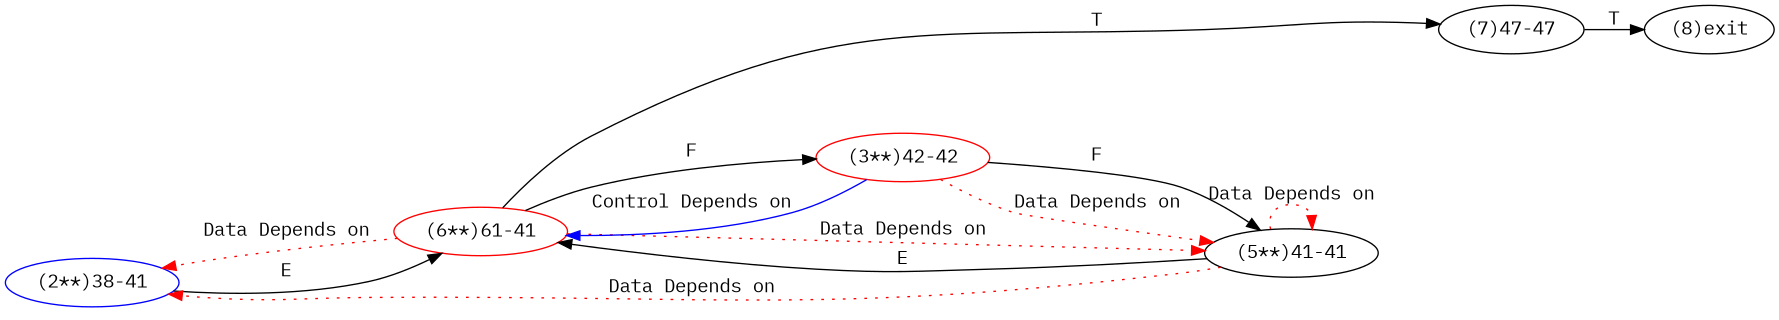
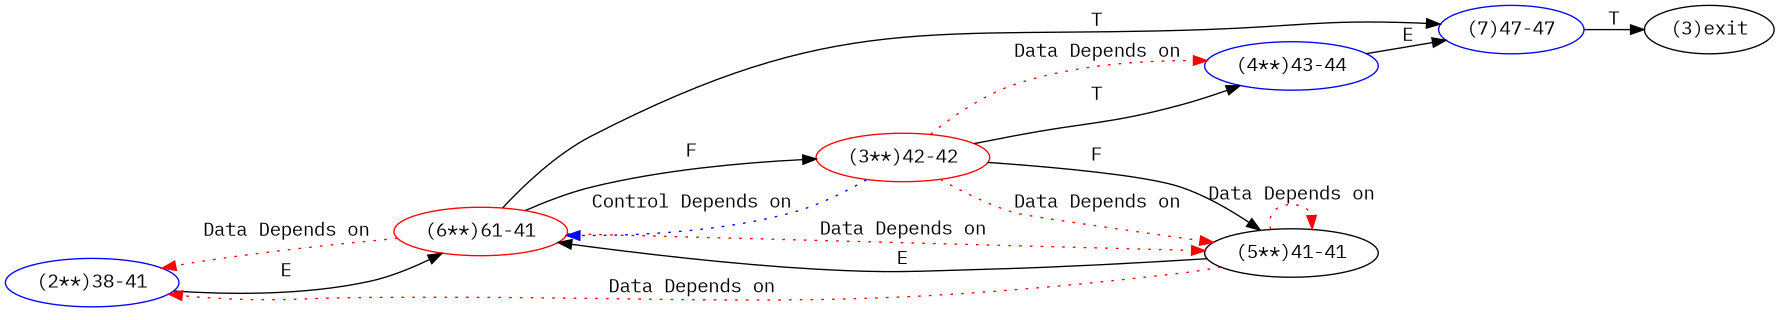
node "(7)47-47": color black -> blue
node "(8)exit": label "(8)exit" -> "(3)exit"
node "(4**)43-44": added
edge "(3**)42-42" -> "(6**)61-41": style solid -> dotted
